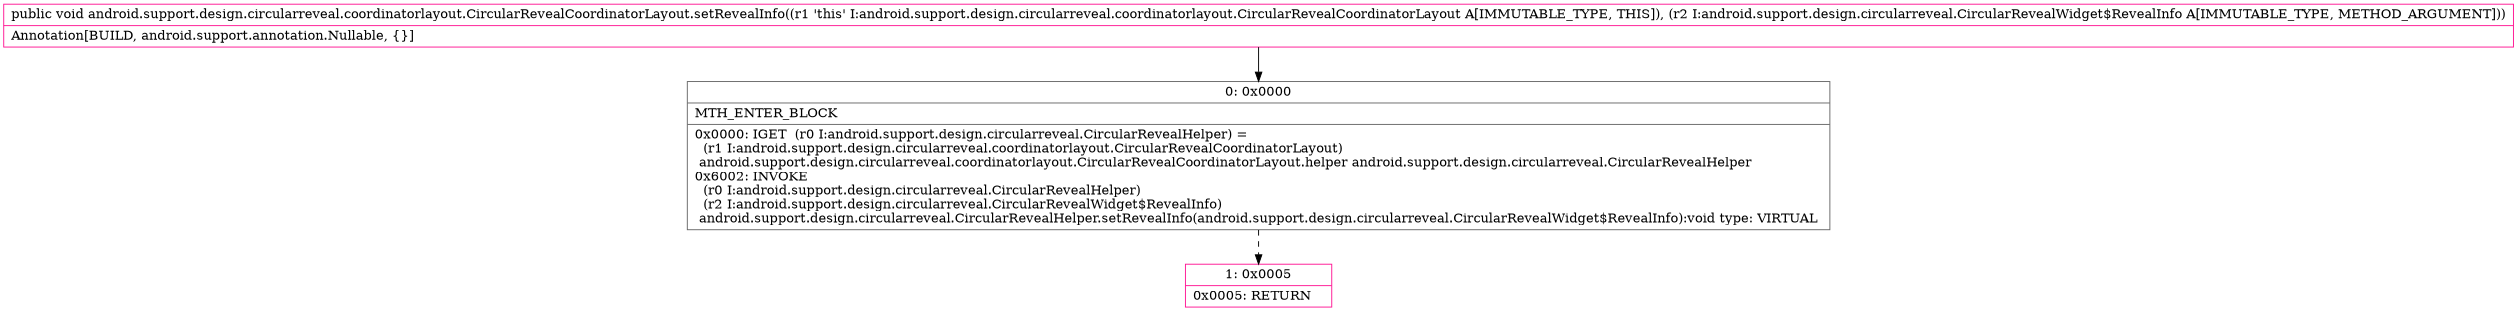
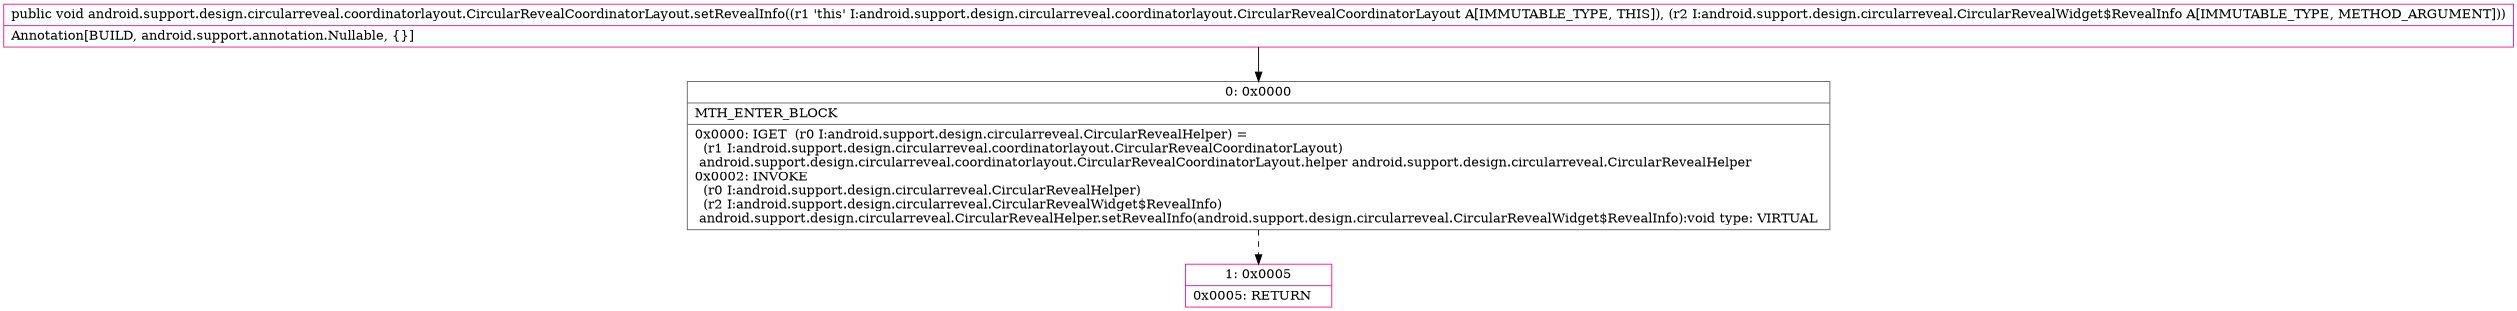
node "0: 0x0000": text "0x6002: INVOKE" -> "0x0002: INVOKE"
